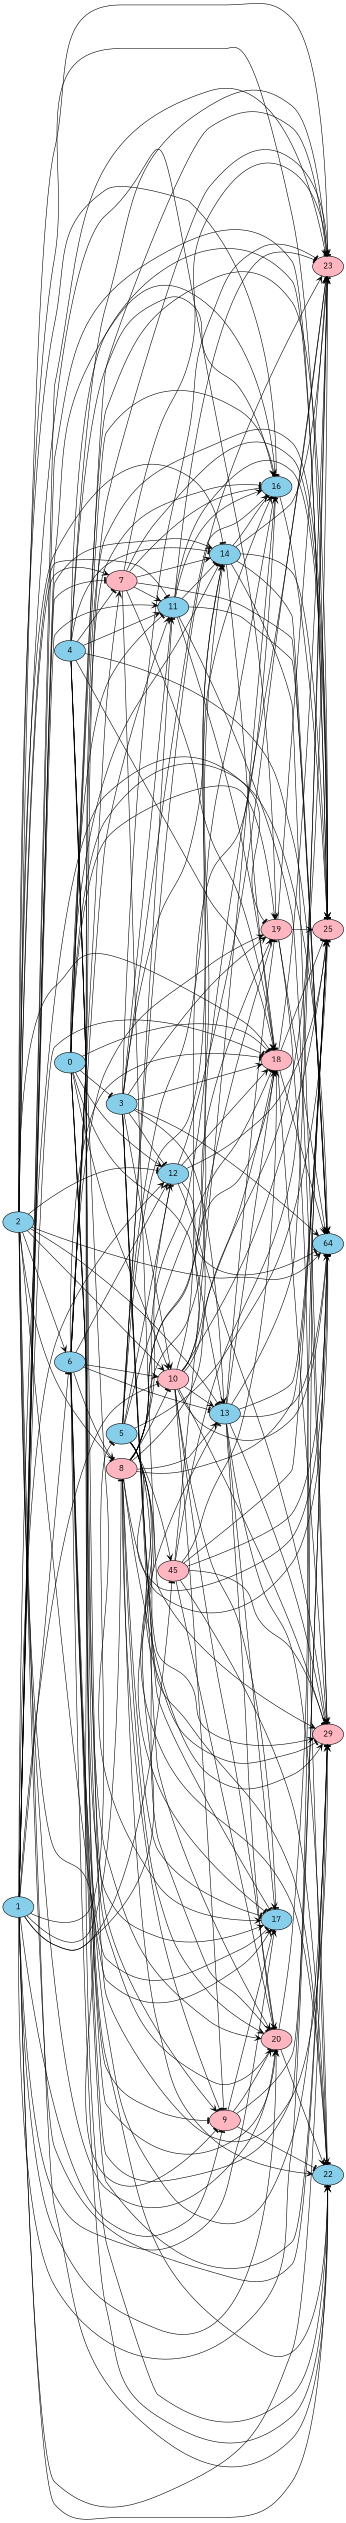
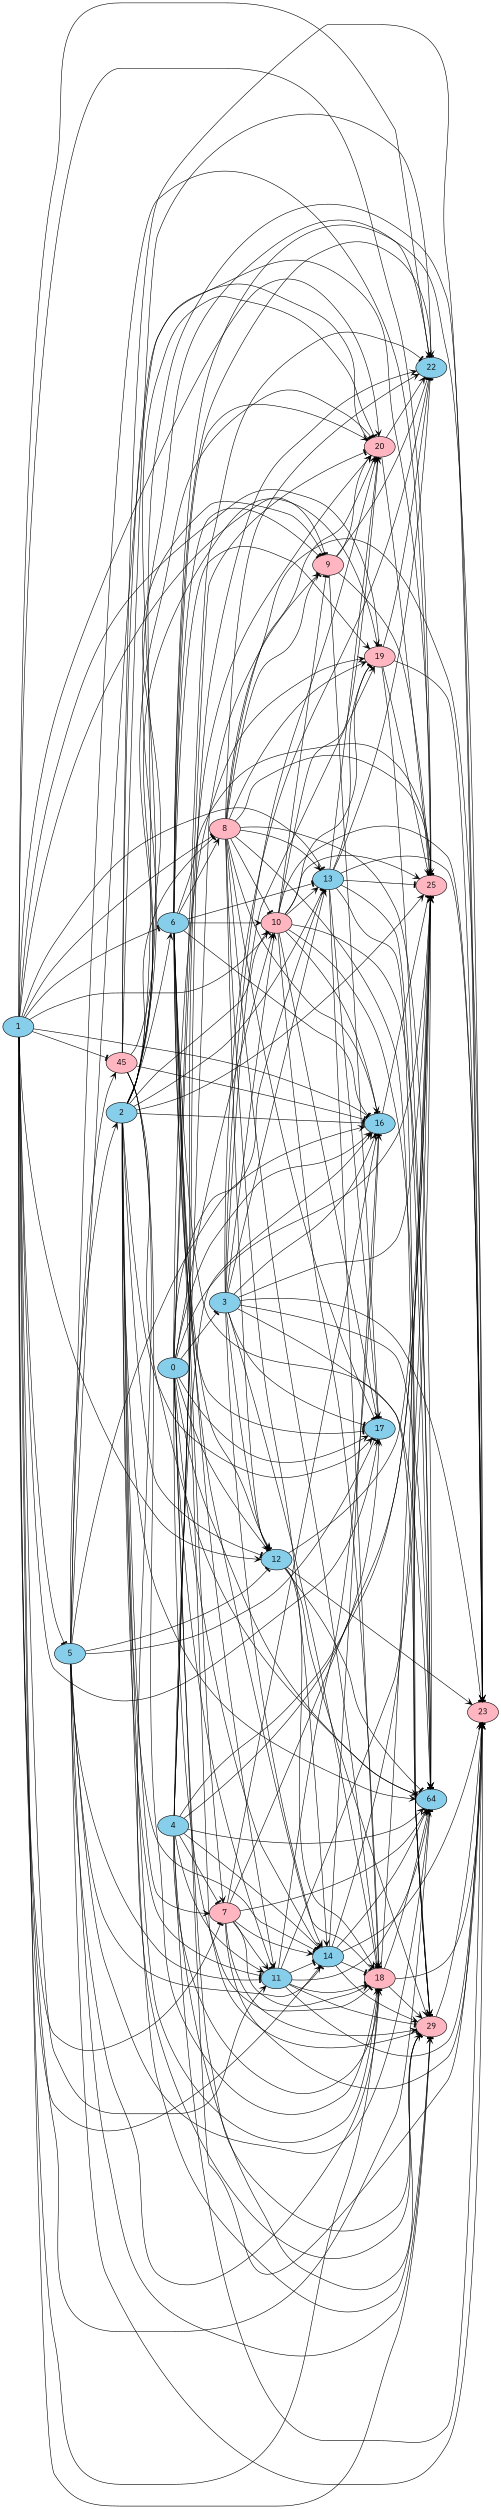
edge "1" -> "23": now "29" -> "23"
edge "3" -> "11": now "3" -> "25"
edge "5" -> "22": now "5" -> "2"
